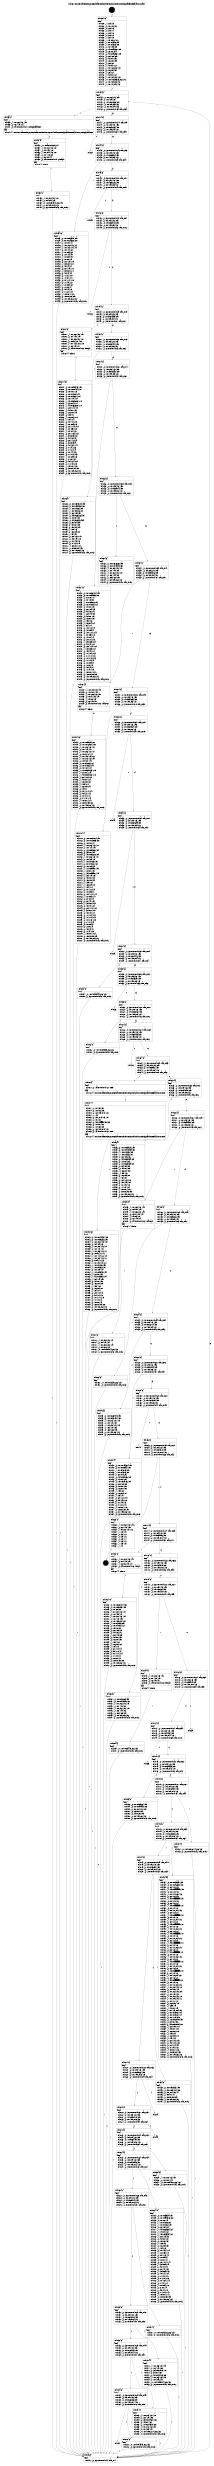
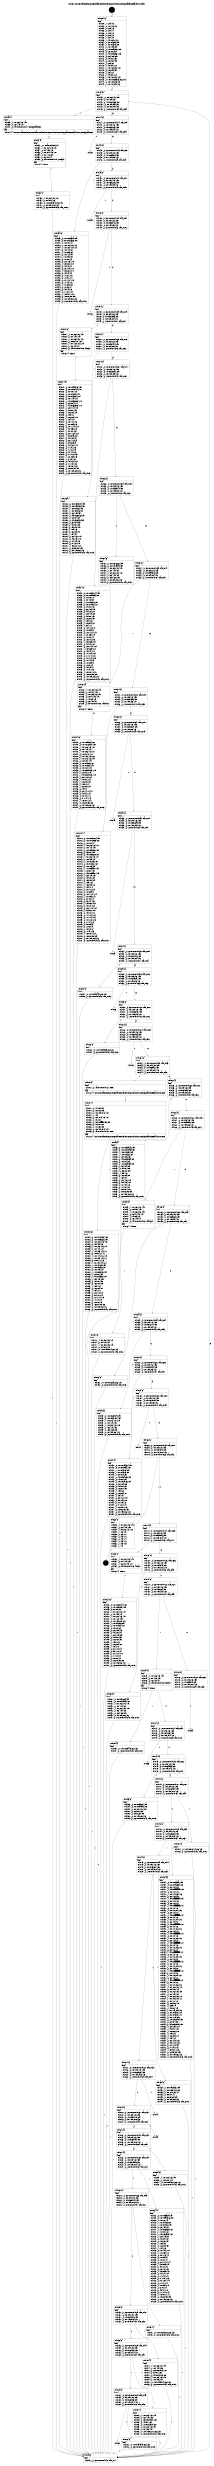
edge "0x401768 [28]" -> "0x401784 [28]": now "0x4021db [15]" -> "0x401784 [28]"
